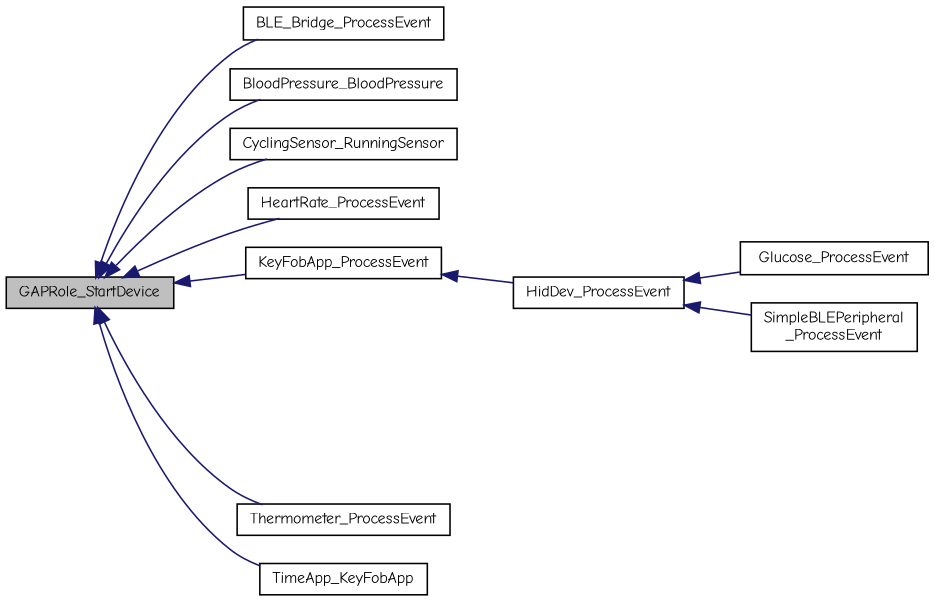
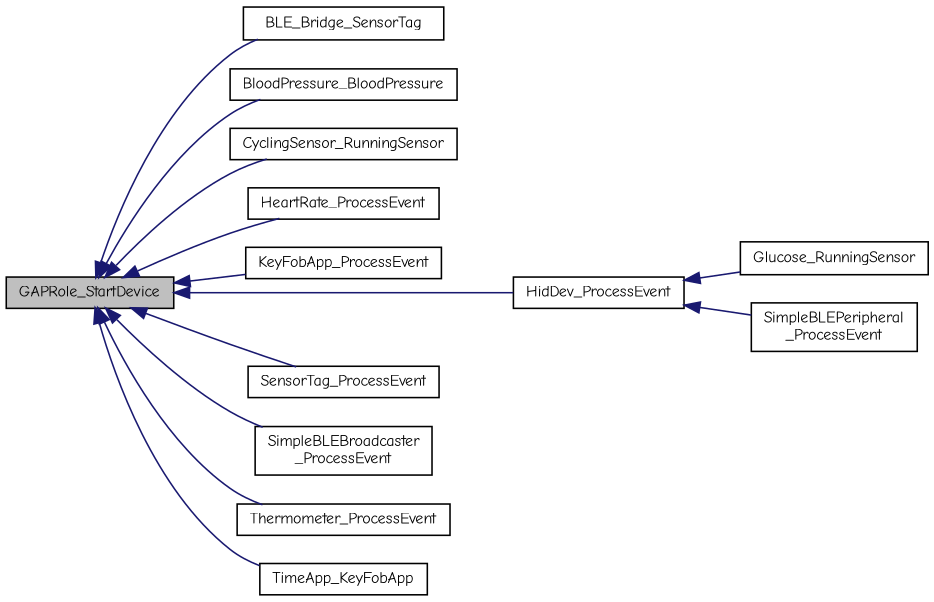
node "BLE_Bridge_ProcessEvent": label "BLE_Bridge_ProcessEvent" -> "BLE_Bridge_SensorTag"
node "Glucose_ProcessEvent": label "Glucose_ProcessEvent" -> "Glucose_RunningSensor"
edge "HidDev_ProcessEvent" -> "KeyFobApp_ProcessEvent": now "HidDev_ProcessEvent" -> "GAPRole_StartDevice"
node "SensorTag_ProcessEvent": added
node "SimpleBLEBroadcaster _ProcessEvent": added
